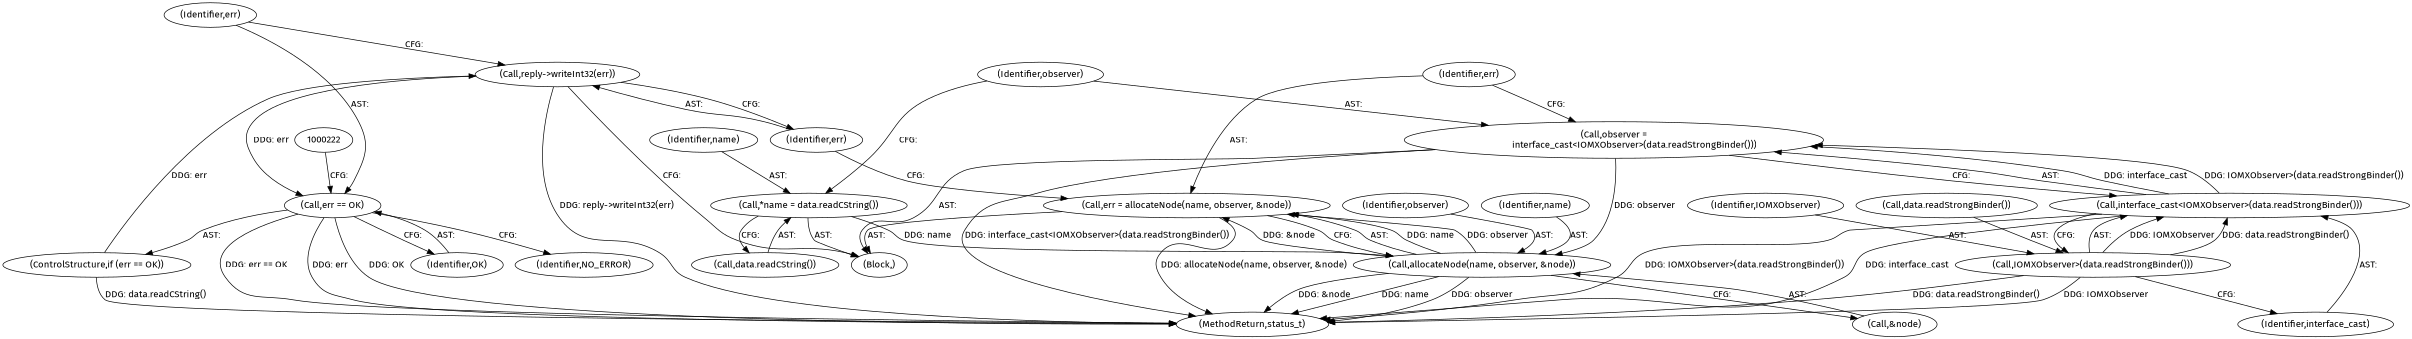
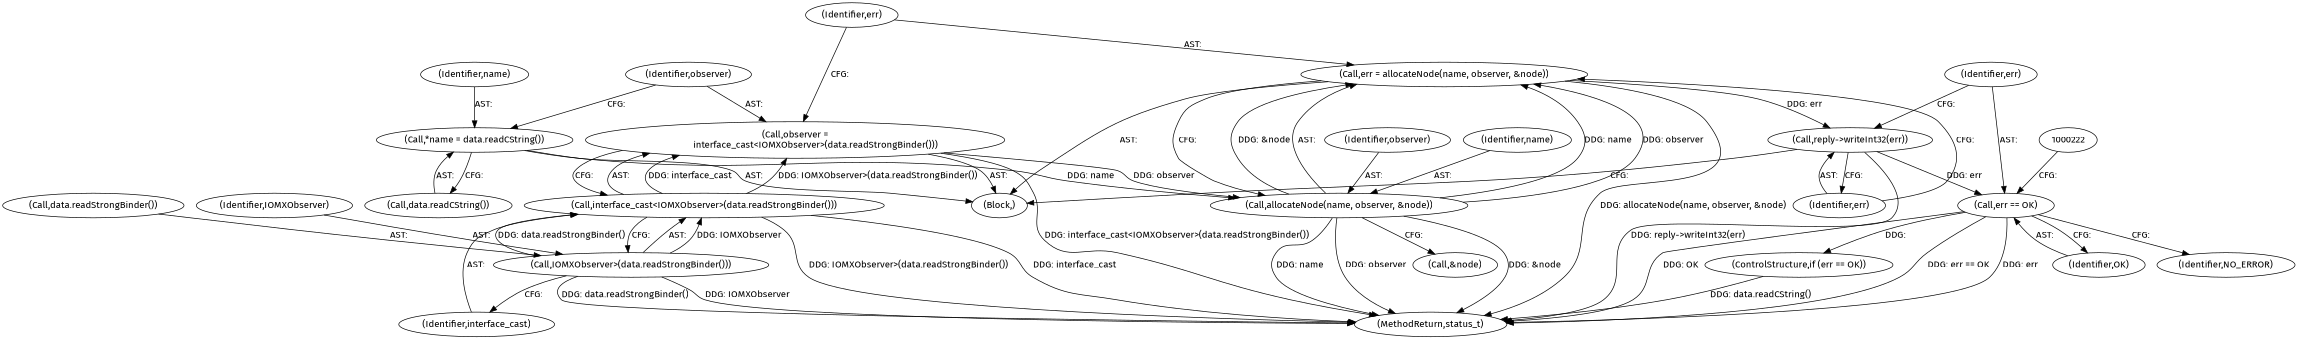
edge "(ControlStructure,if (err == OK))" -> "(Call,reply->writeInt32(err))": now "(Call,err = allocateNode(name, observer, &node))" -> "(Call,reply->writeInt32(err))"
edge "(Call,err == OK)" -> "(ControlStructure,if (err == OK))": label "AST: " -> "DDG: "
edge "(Call,&node)" -> "(Call,allocateNode(name, observer, &node))": removed, label "AST:"
